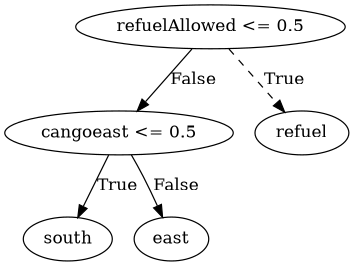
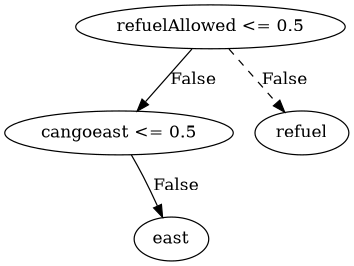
edge "refuelAllowed <= 0.5" -> "refuel": label "True" -> "False"
node "south": removed
